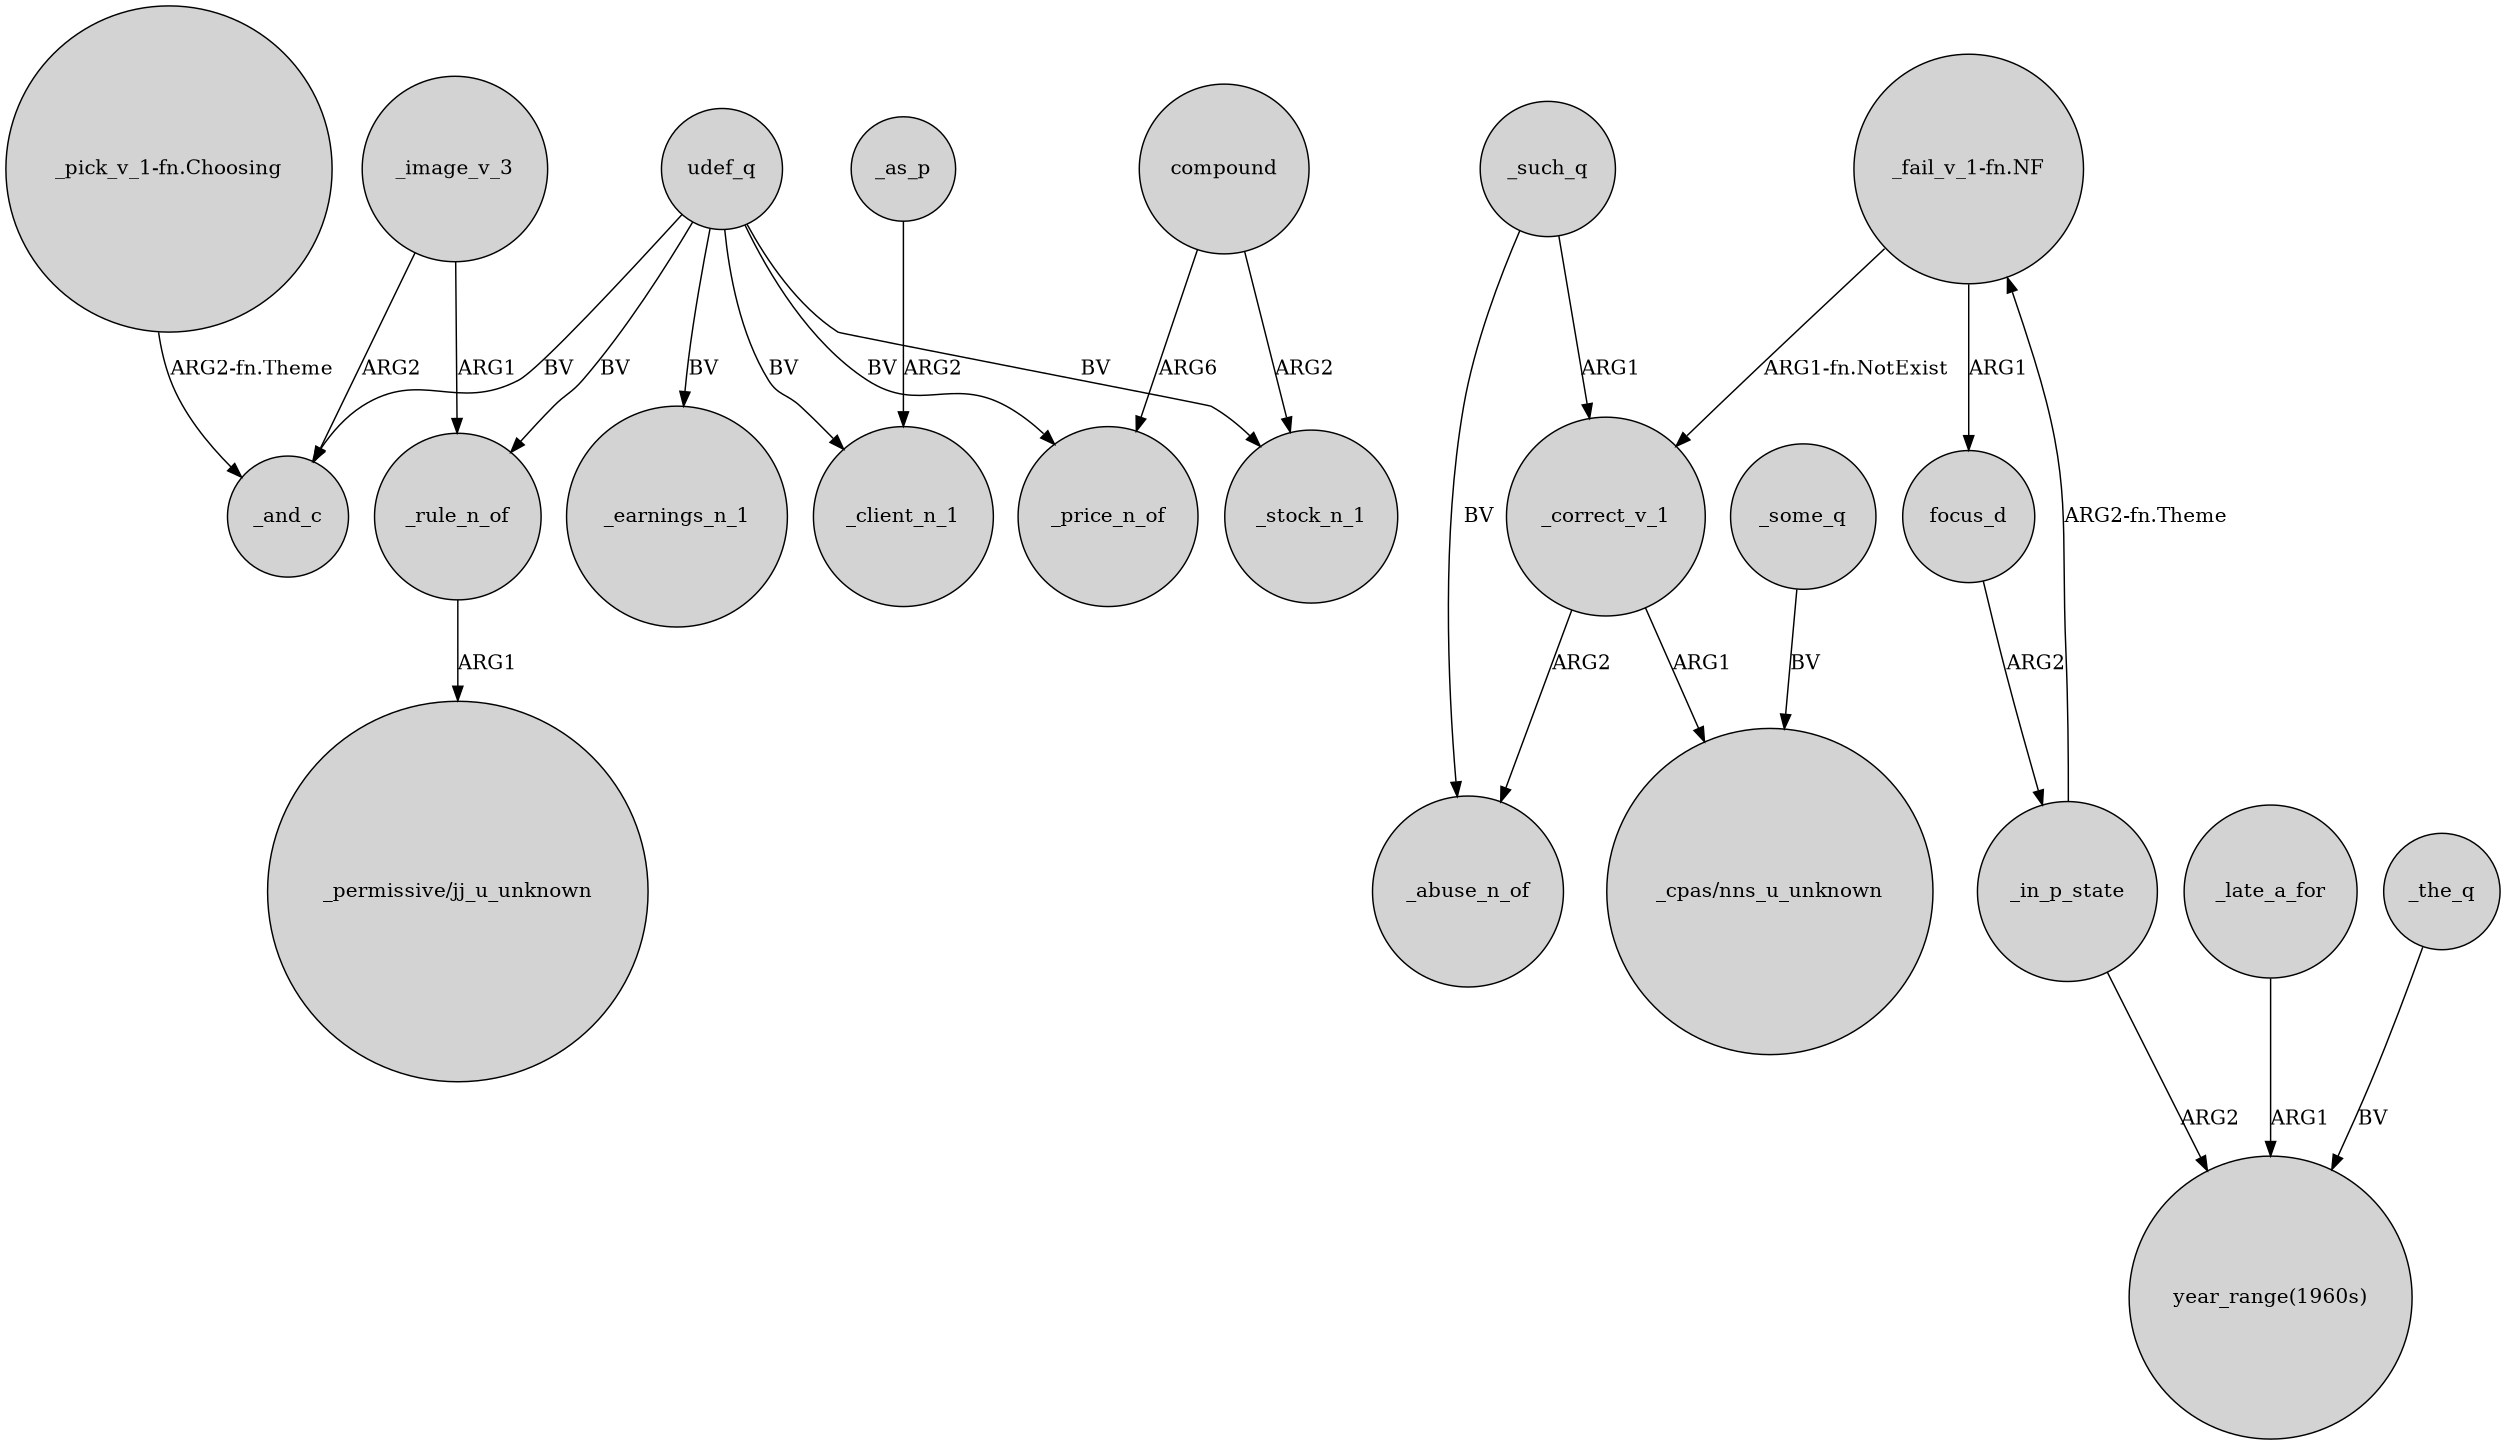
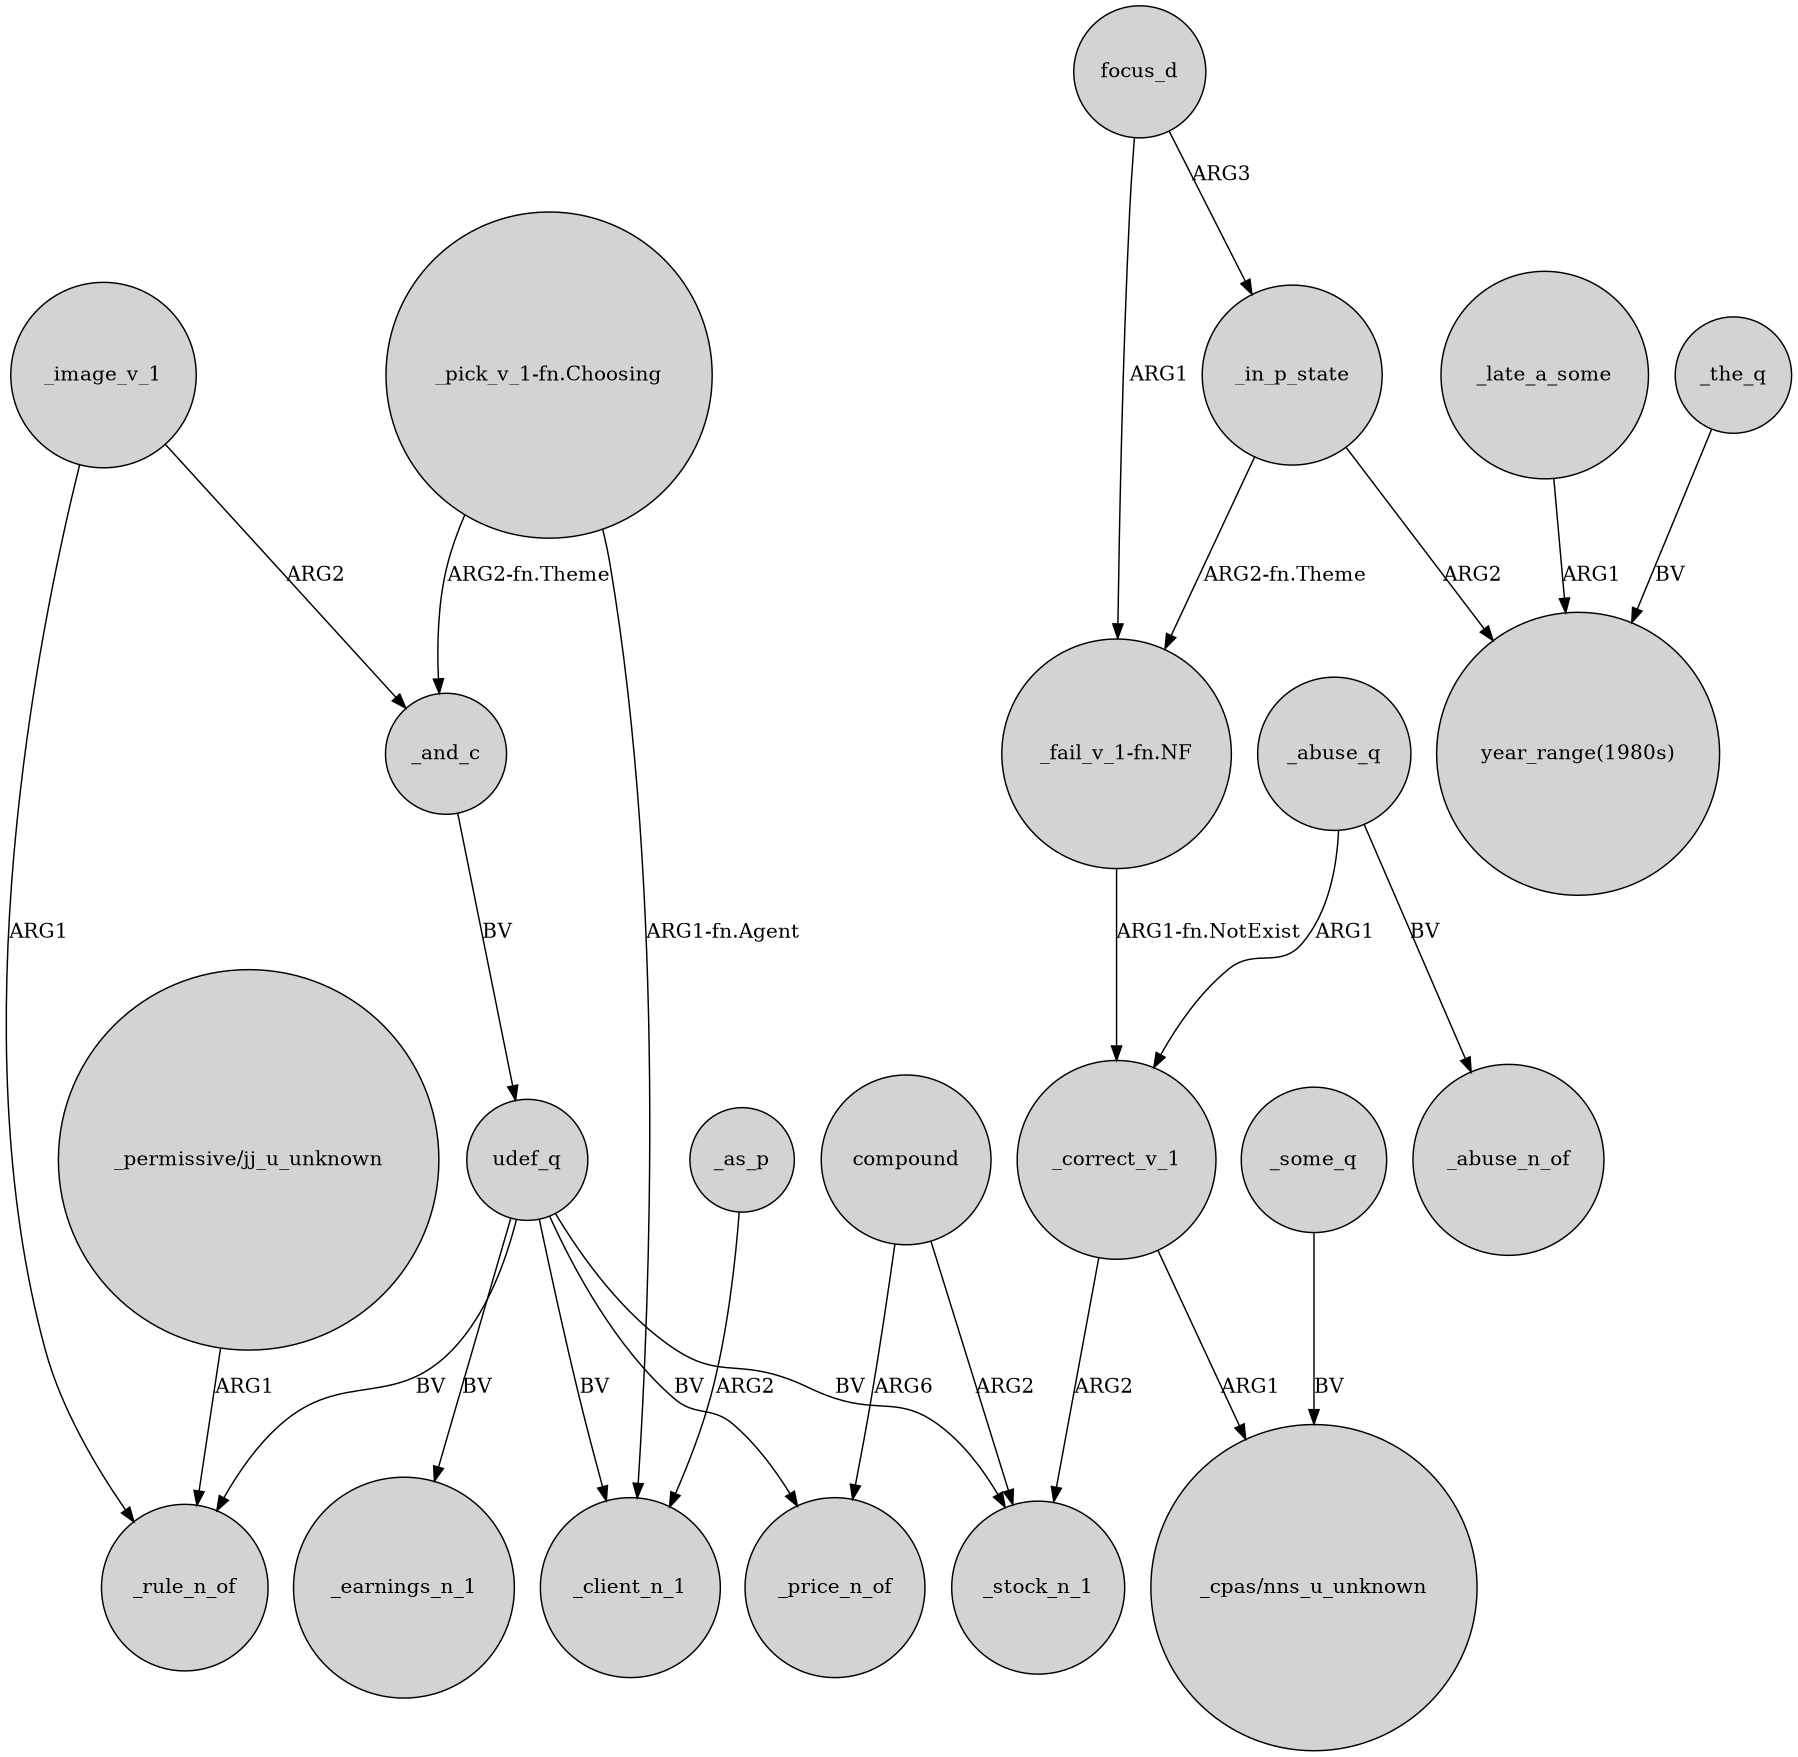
node "_image_v_3": label "_image_v_3" -> "_image_v_1"
node "_such_q": label "_such_q" -> "_abuse_q"
edge "_fail_v_1-fn.NF" -> "focus_d": reversed
edge "udef_q" -> "_and_c": reversed
edge "_rule_n_of" -> "_permissive/jj_u_unknown": reversed
edge "focus_d" -> "_in_p_state": label "ARG2" -> "ARG3"
edge "_correct_v_1" -> "_abuse_n_of": now "_correct_v_1" -> "_stock_n_1"
node "_late_a_for": label "_late_a_for" -> "_late_a_some"
edge "_pick_v_1-fn.Choosing" -> "_client_n_1": added, label "ARG1-fn.Agent"
node "year_range(1960s)": label "year_range(1960s)" -> "year_range(1980s)"
